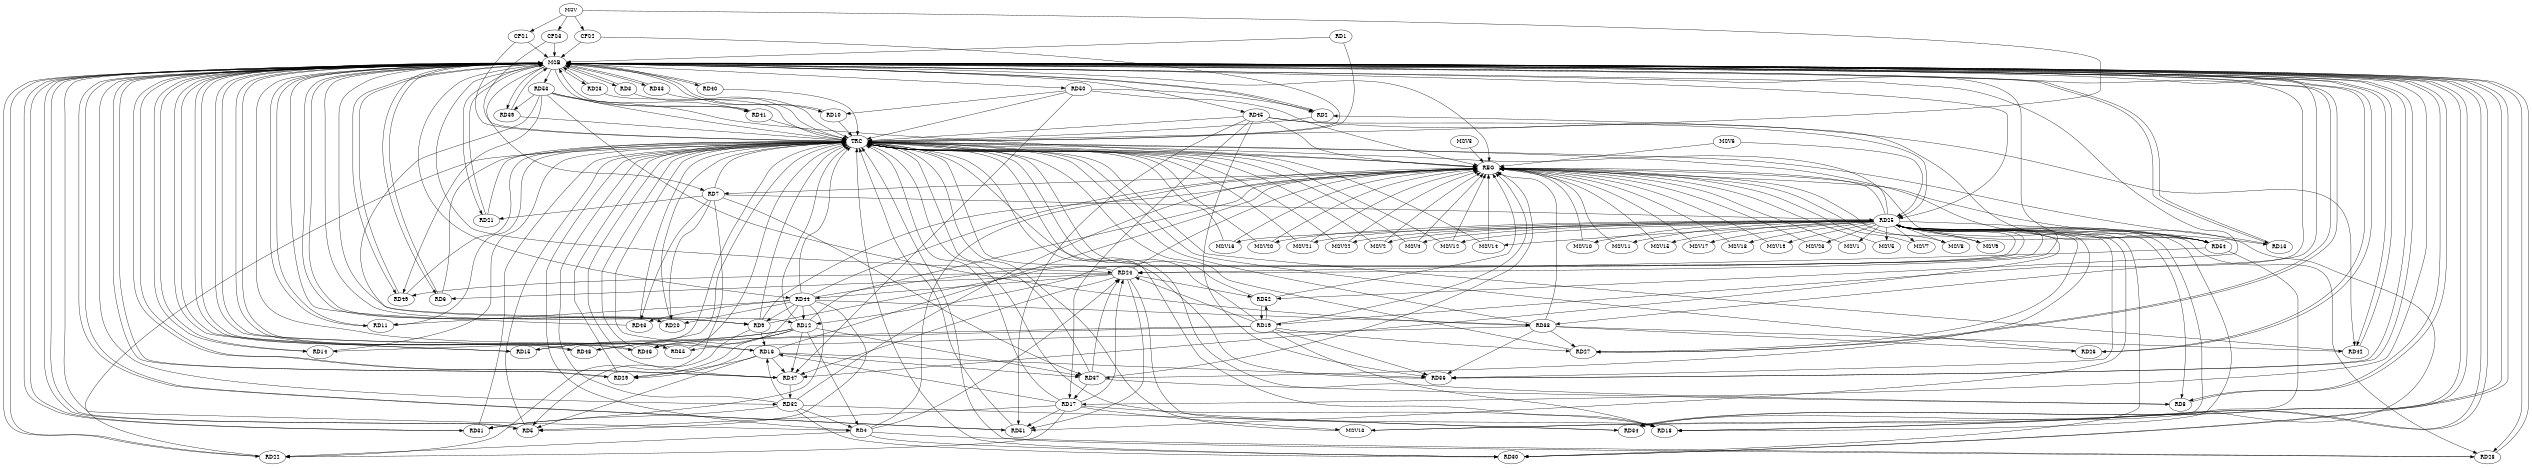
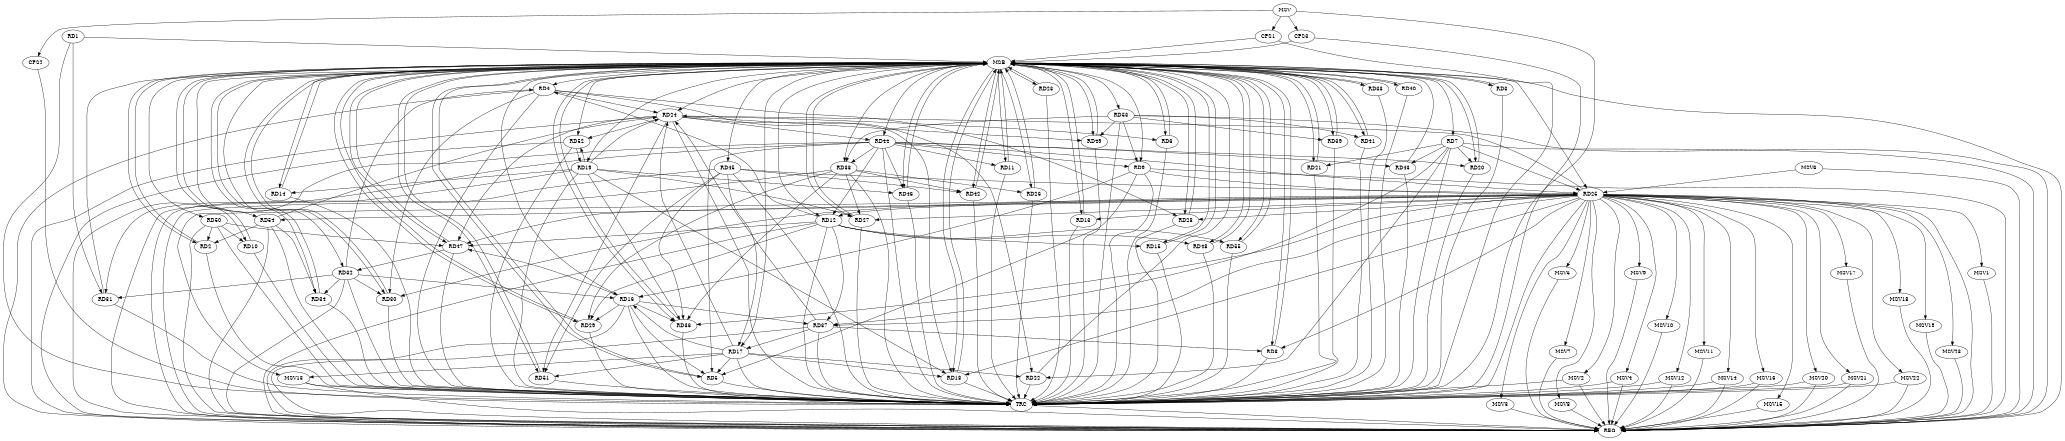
edge "CPS2" -> "MSB": removed
edge "MSB" -> "RD22": removed
edge "REG" -> "RD7": reversed
edge "MSB" -> "RD31": now "RD1" -> "RD31"
edge "RD25" -> "RD51": now "RD25" -> "MSV3"
